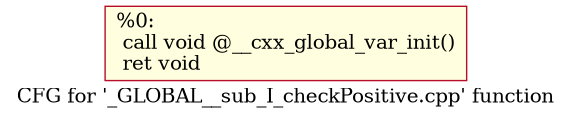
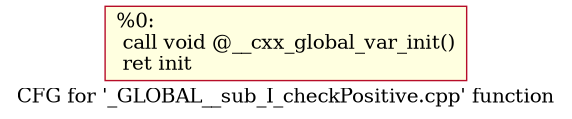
node "%0:": text "ret void" -> "ret init"
